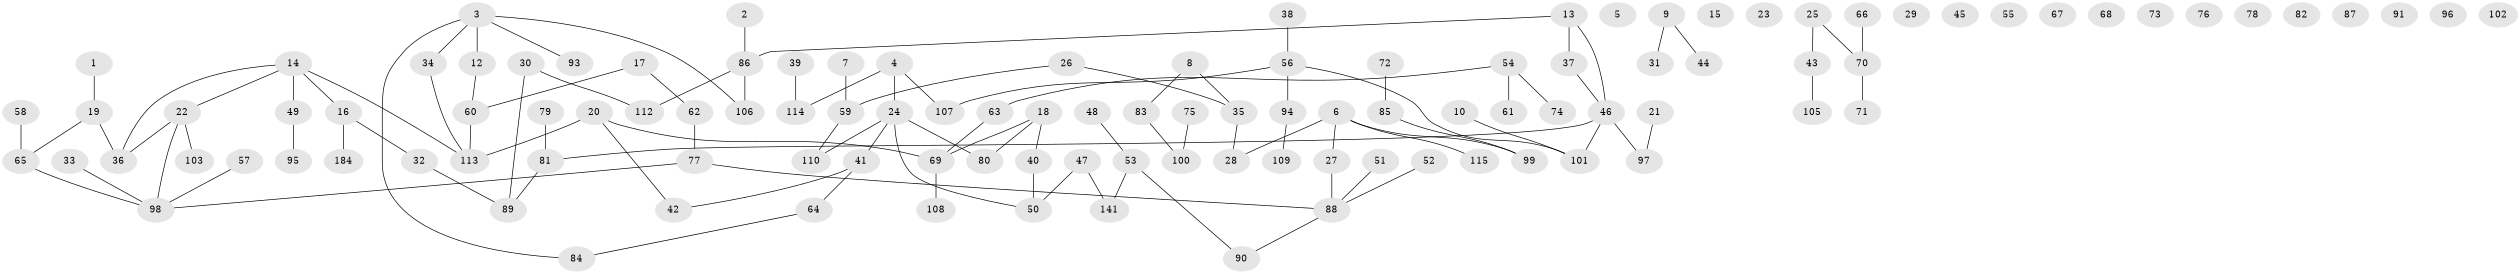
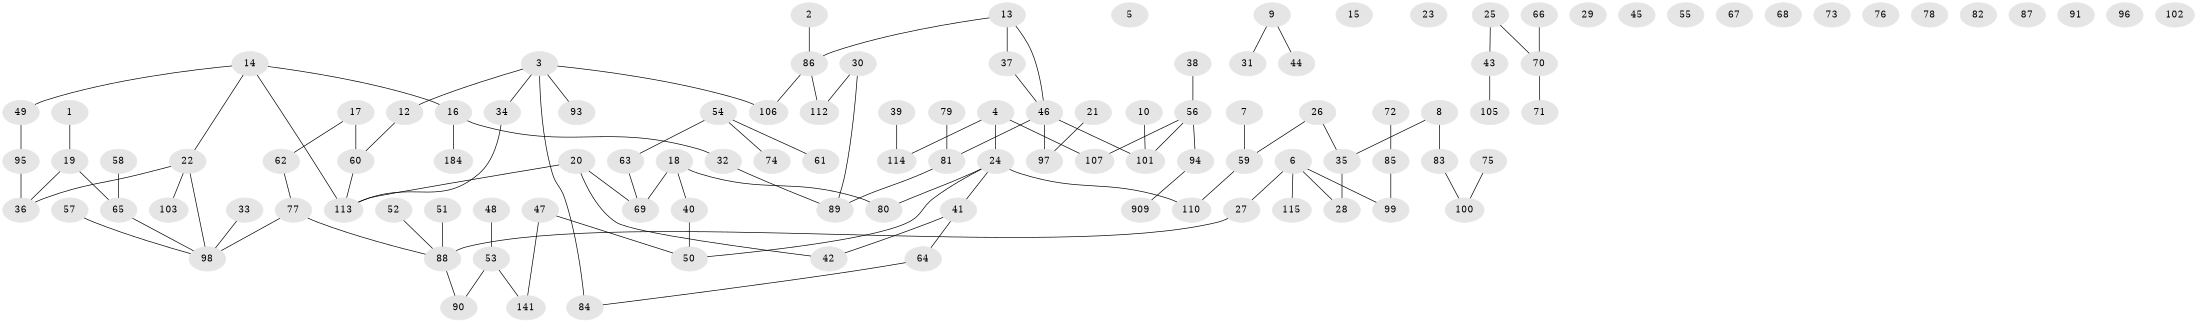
edge "14" -- "36": now "95" -- "36"
node "109": label "109" -> "909"
node "108": removed
